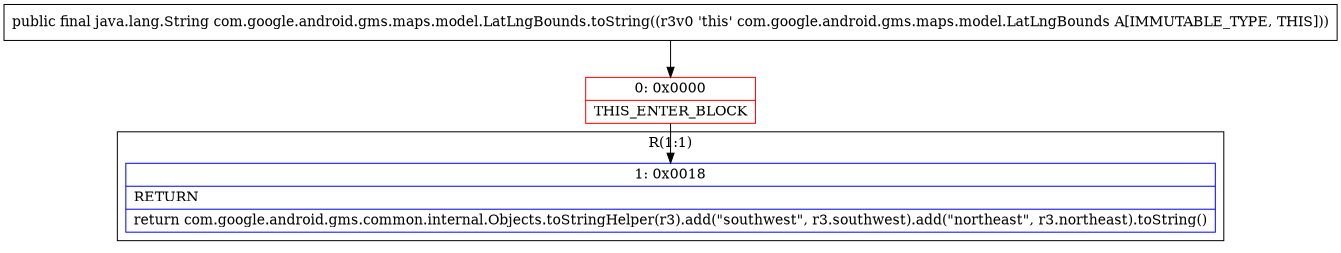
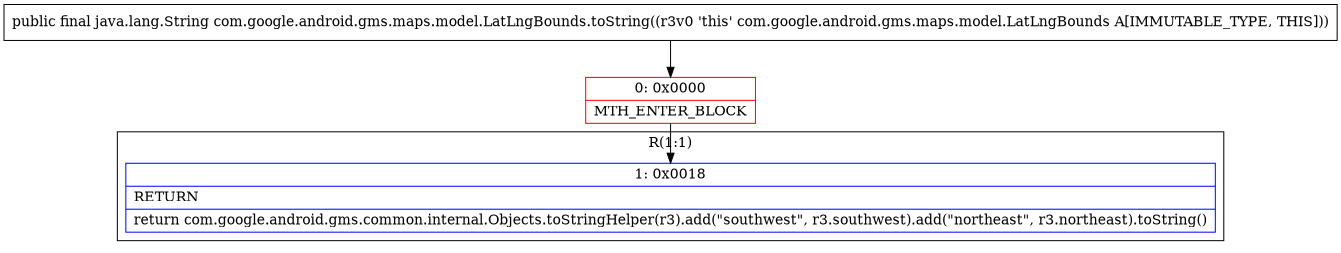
node "0: 0x0000": text "THIS_ENTER_BLOCK" -> "MTH_ENTER_BLOCK"
